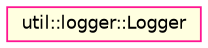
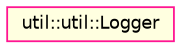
node "util::logger::Logger": label "util::logger::Logger" -> "util::util::Logger"
